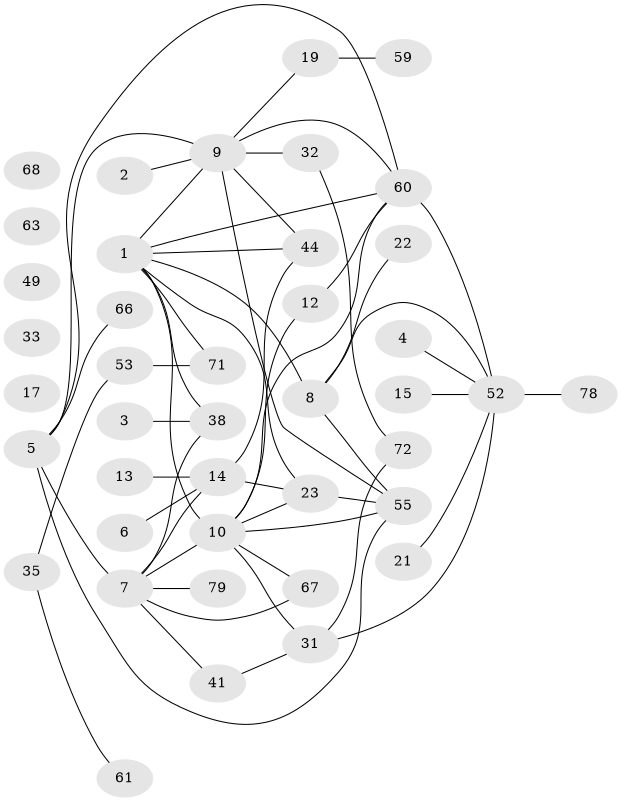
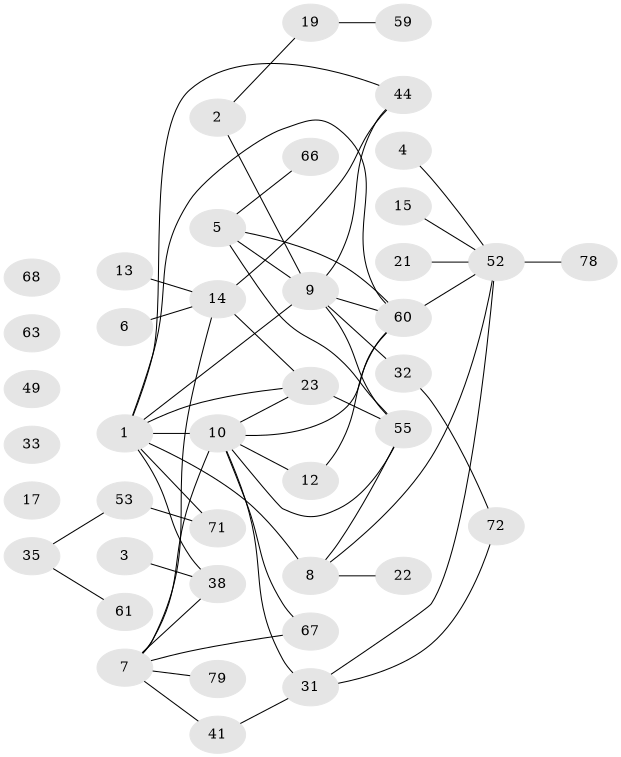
edge "19" -- "9": now "19" -- "2"
edge "5" -- "7": removed
